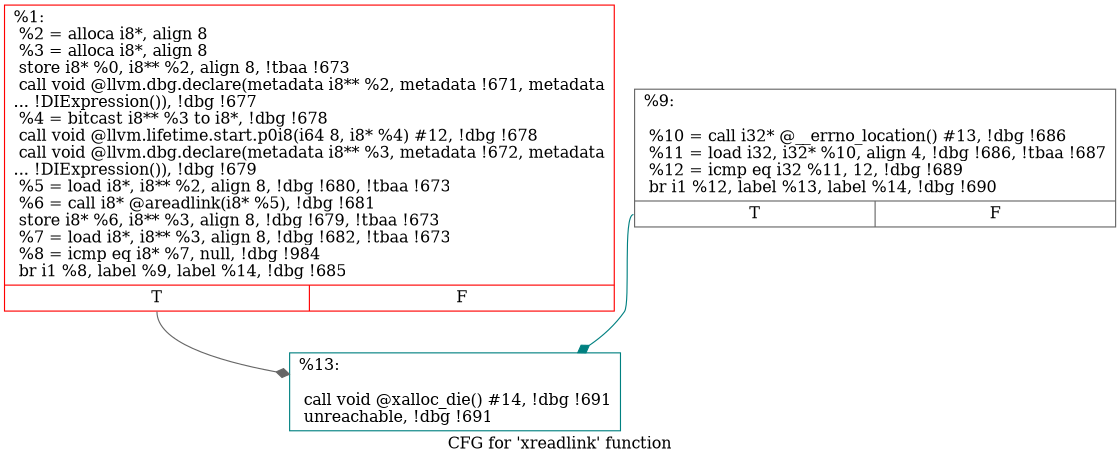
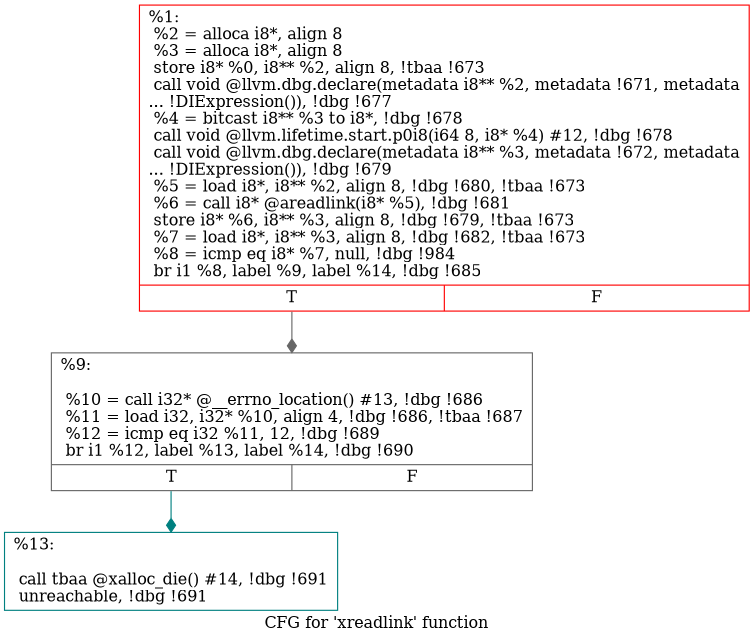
edge "%1:" -> "%13:": now "%1:" -> "%9:"
node "%13:": text "call void @xalloc_die() #14, !dbg !691" -> "call tbaa @xalloc_die() #14, !dbg !691"
